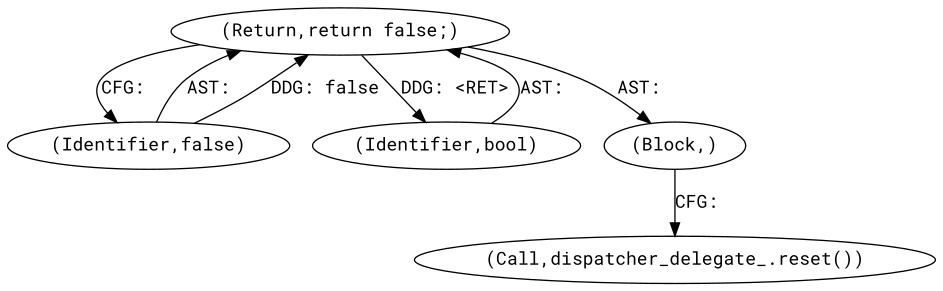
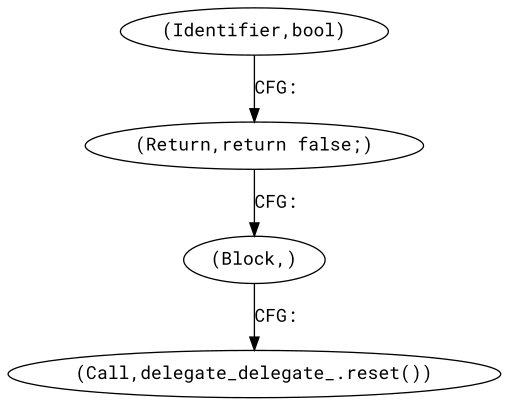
edge "(Return,return false;)" -> "(Identifier,bool)": removed, label "DDG: <RET>"
edge "(Identifier,bool)" -> "(Return,return false;)": label "AST: " -> "CFG: "
edge "(Return,return false;)" -> "(Block,)": label "AST: " -> "CFG: "
node "(Identifier,false)": removed
node "(Call,dispatcher_delegate_.reset())": label "(Call,dispatcher_delegate_.reset())" -> "(Call,delegate_delegate_.reset())"
